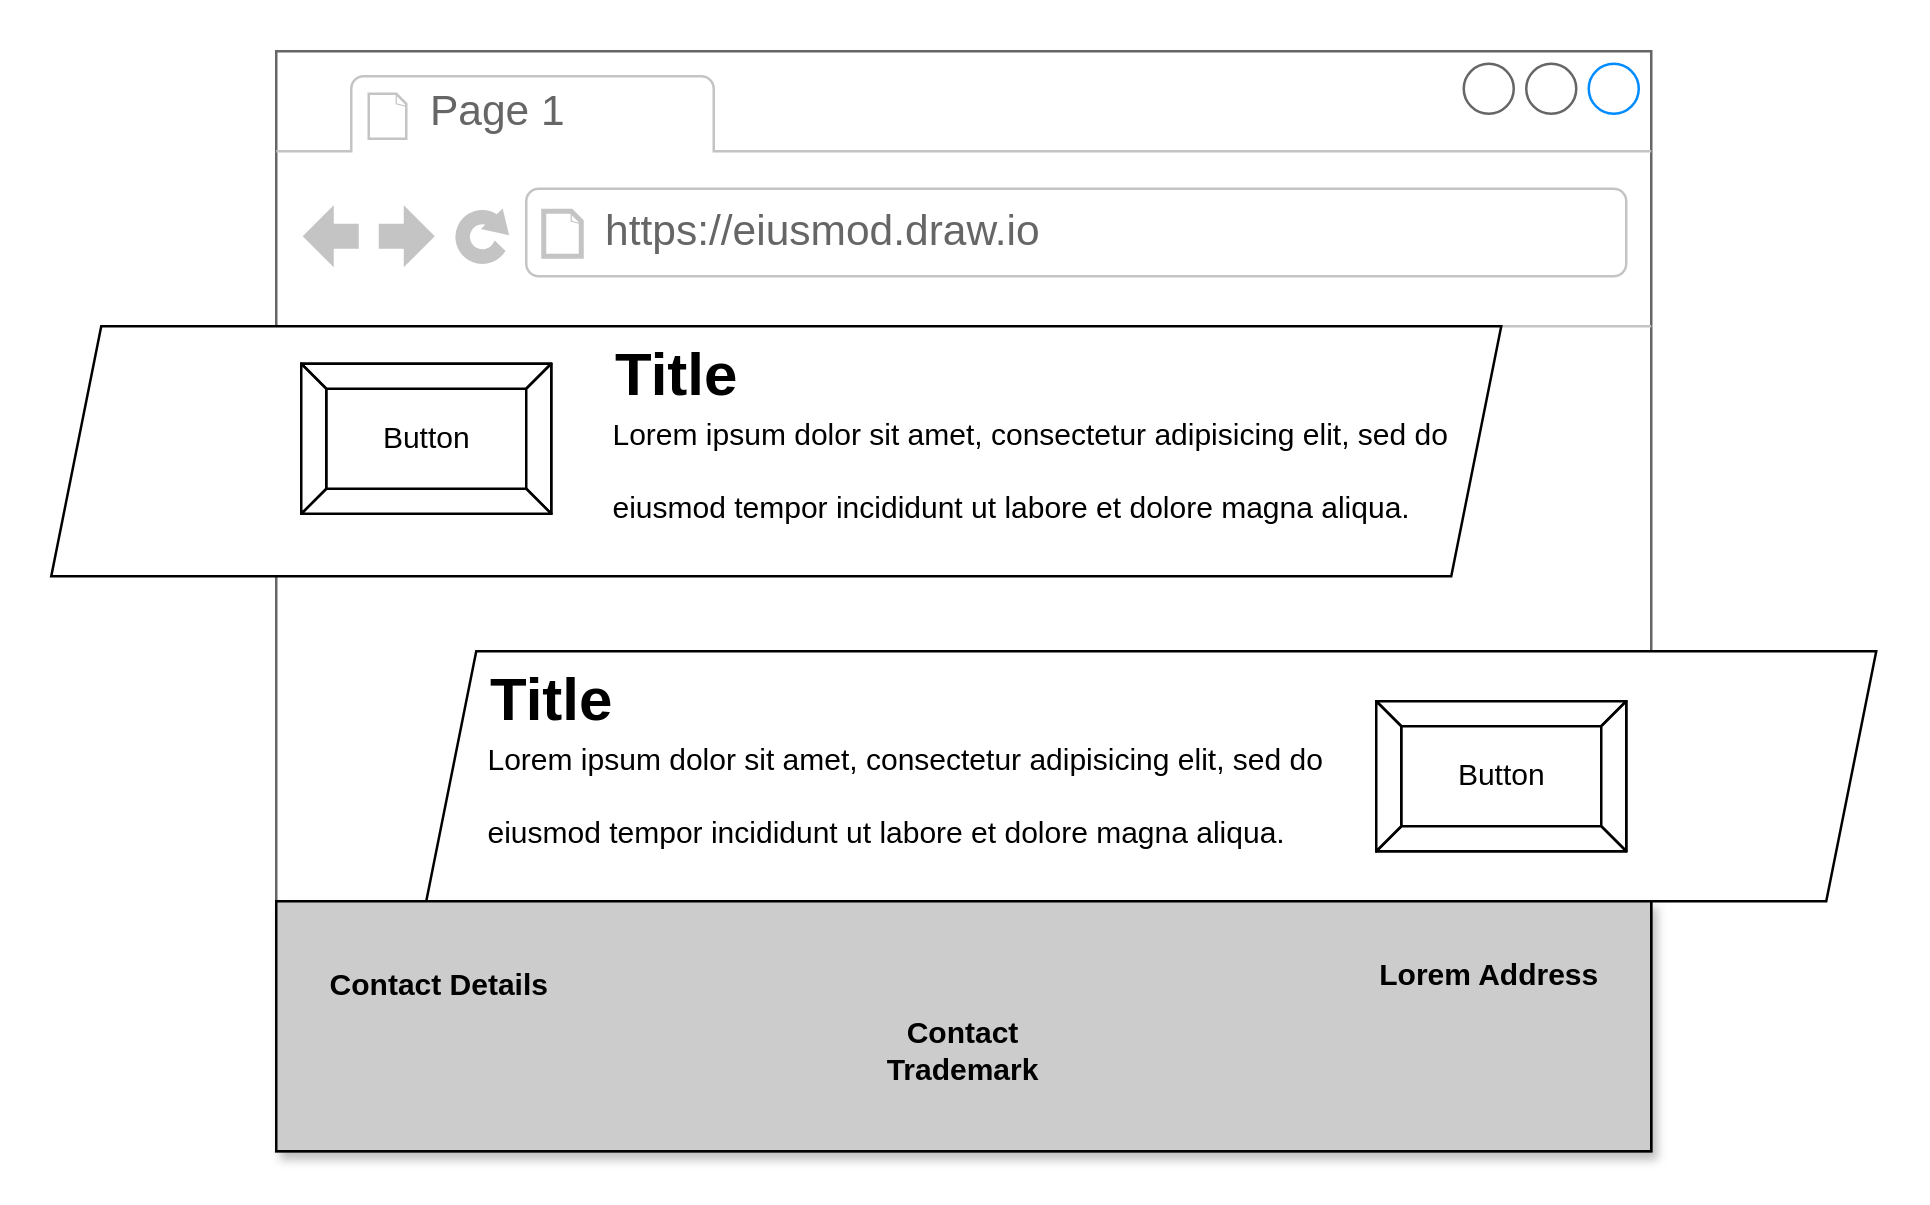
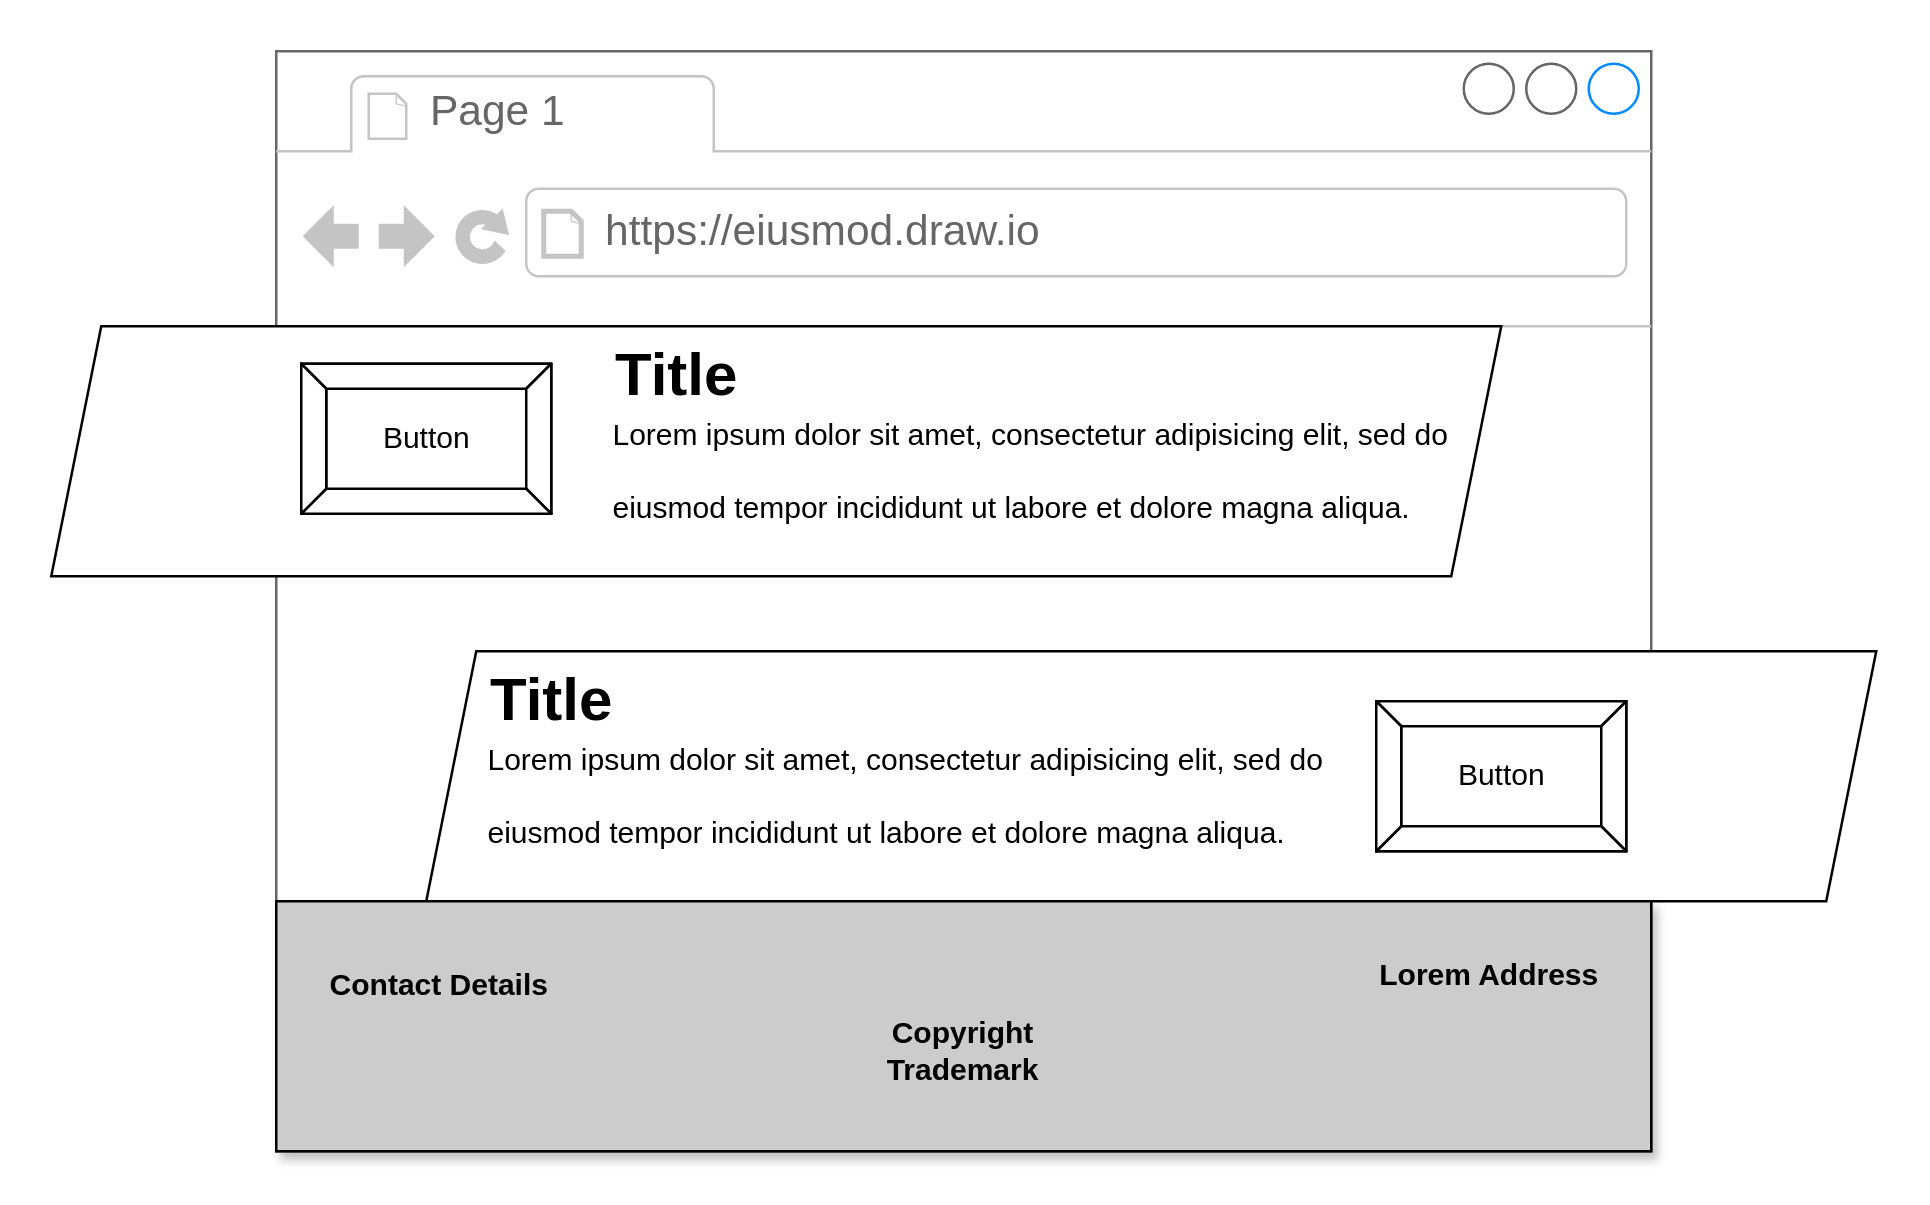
node "Contact Trademark": label "Contact Trademark" -> "Copyright Trademark"
